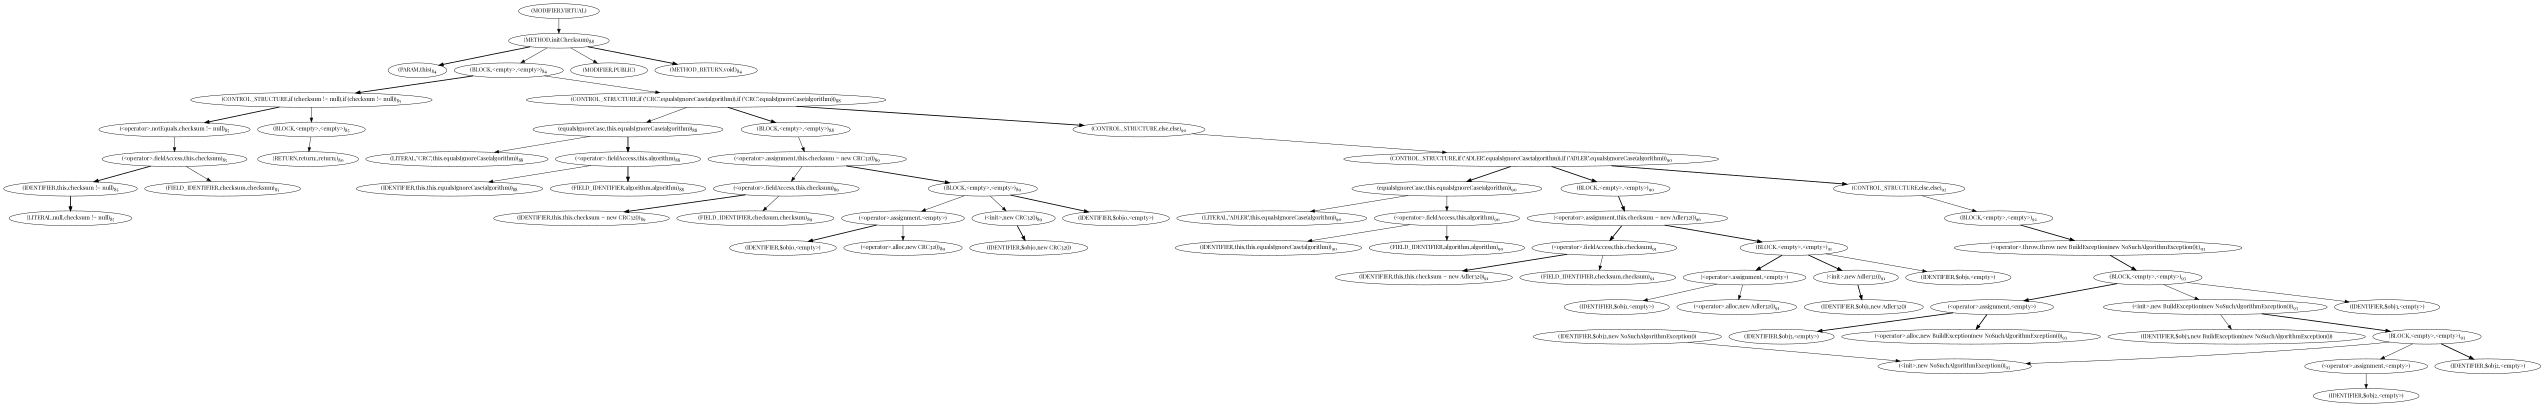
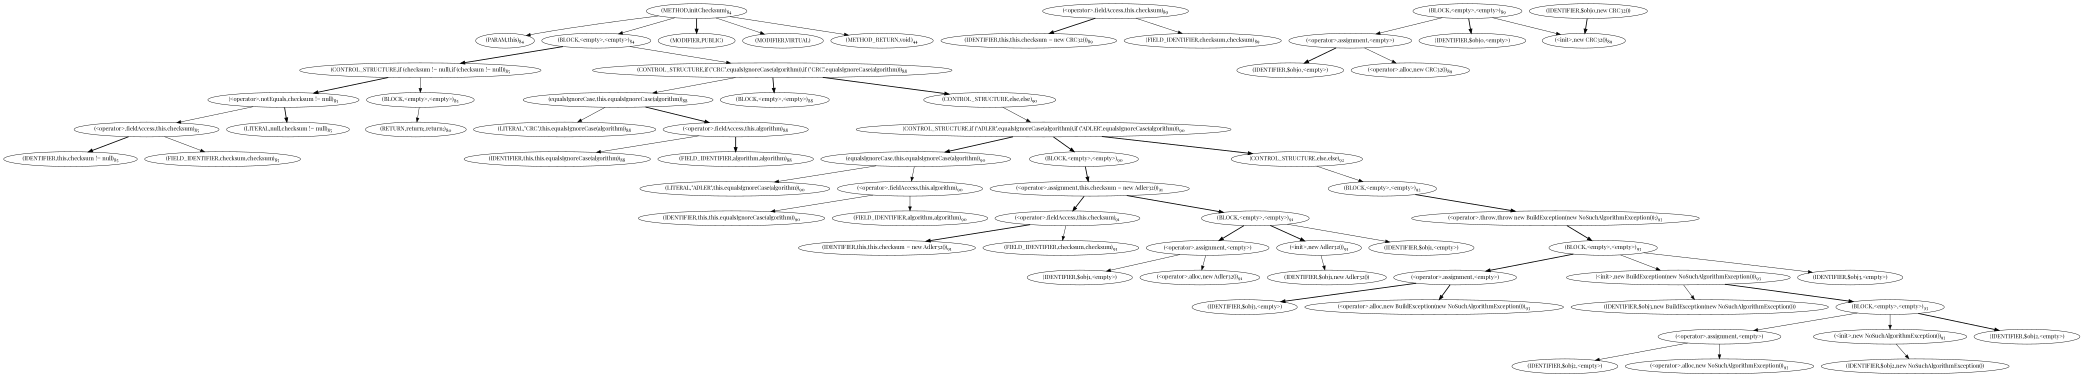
edge "(MODIFIER,VIRTUAL)" -> "(METHOD,initChecksum)": reversed
node "(METHOD,initChecksum)": text "88" -> "84"
edge "(METHOD,initChecksum)" -> "(PARAM,this)": style bold -> solid
edge "(METHOD,initChecksum)" -> "(MODIFIER,PUBLIC)": style solid -> bold
edge "(METHOD,initChecksum)" -> "(METHOD_RETURN,void)": style bold -> solid
node "(METHOD_RETURN,void)": text "84" -> "44"
node "(<operator>.assignment,this.checksum = new CRC32())": removed
edge "(IDENTIFIER,this,checksum != null)" -> "(LITERAL,null,checksum != null)": now "(<operator>.notEquals,checksum != null)" -> "(LITERAL,null,checksum != null)"
node "(<operator>.assignment,this.checksum = new Adler32())": text "96" -> "91"
edge "(<init>,new CRC32())" -> "(IDENTIFIER,$obj0,new CRC32())": reversed
edge "(<init>,new Adler32())" -> "(IDENTIFIER,$obj1,new Adler32())": style bold -> solid
edge "(IDENTIFIER,$obj2,new NoSuchAlgorithmException())" -> "(<init>,new NoSuchAlgorithmException())": reversed
node "(<operator>.alloc,new NoSuchAlgorithmException())": added
